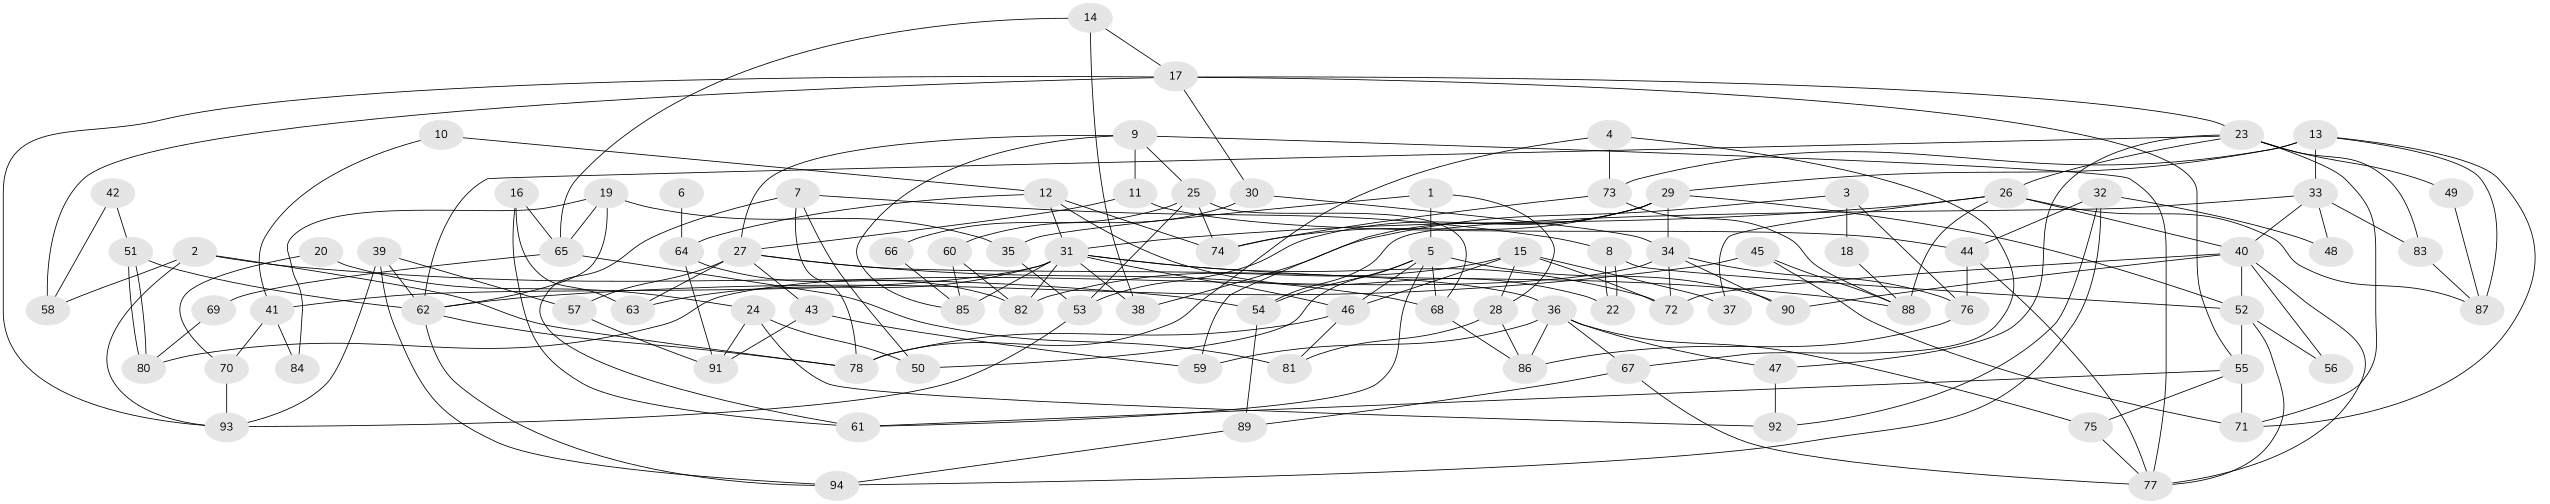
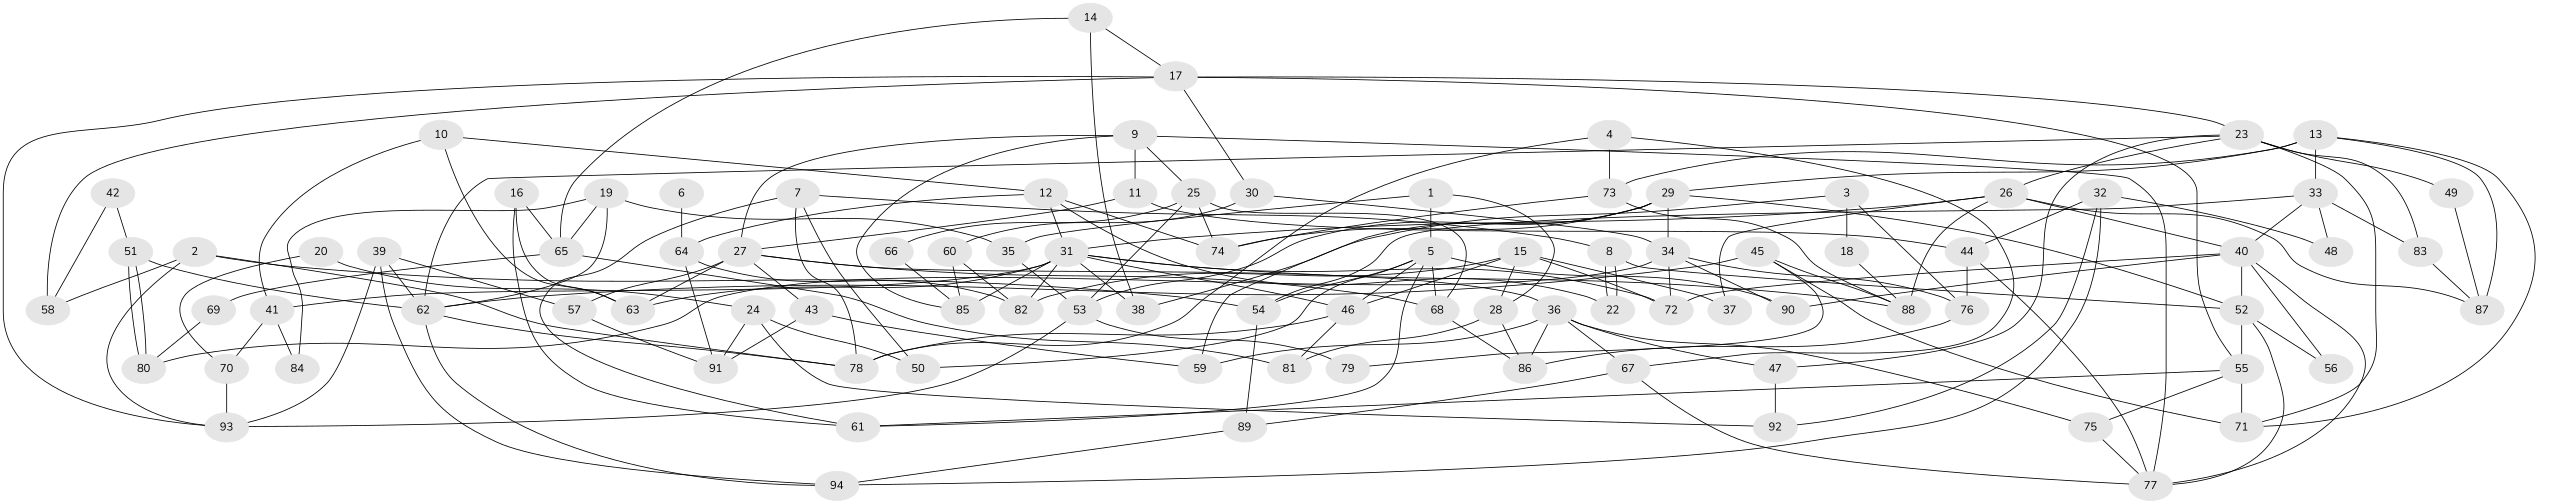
edge "10" -- "63": added
node "79": added
